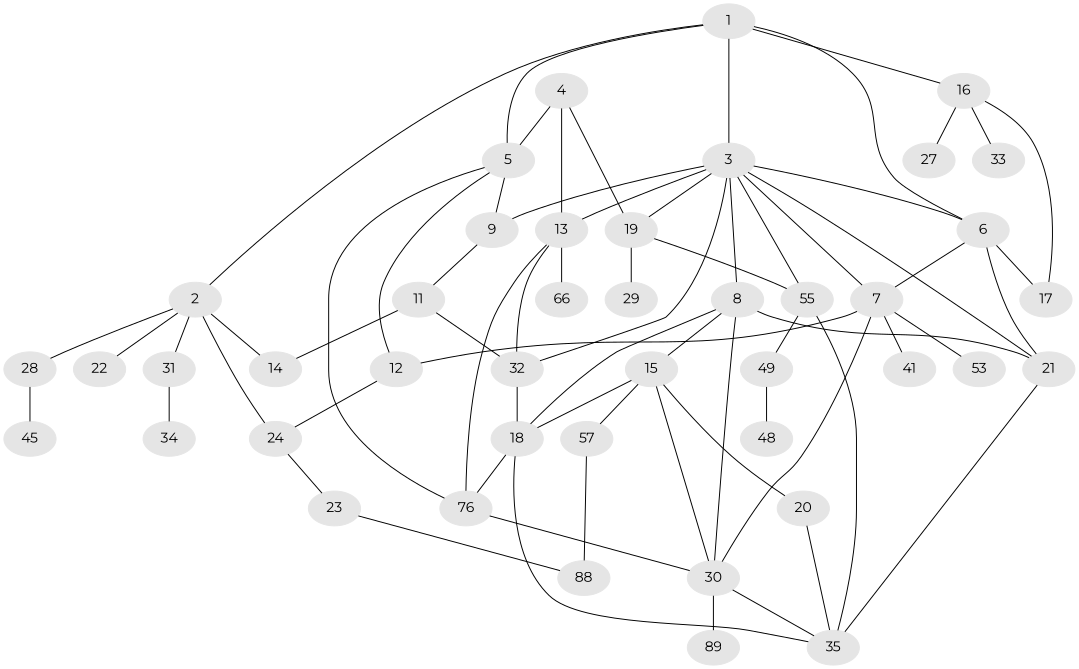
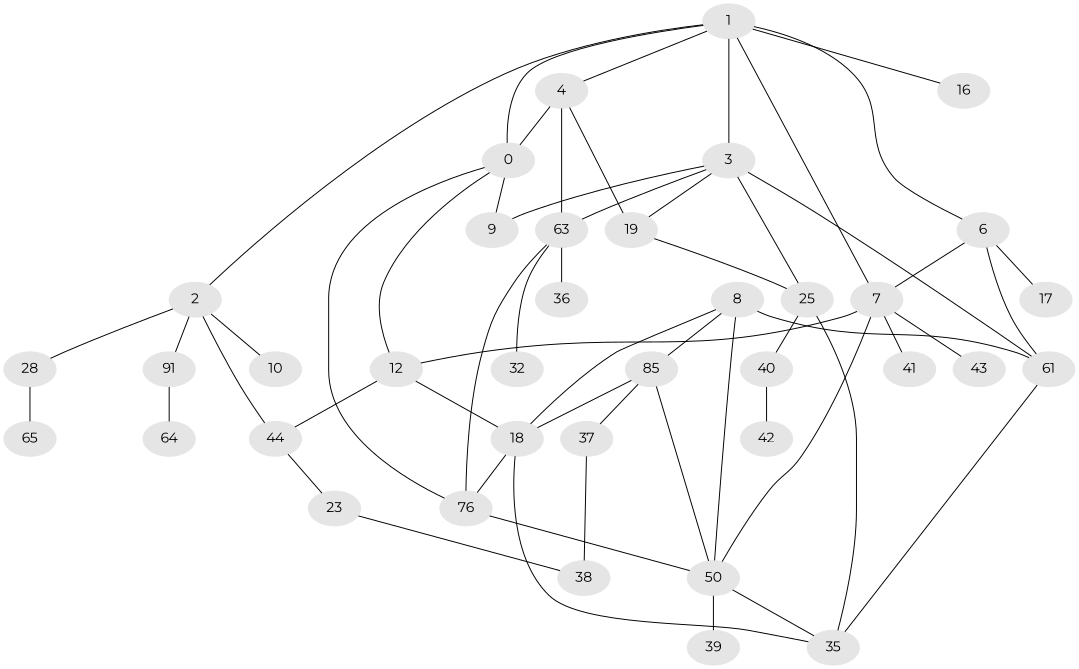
edge "1" -- "4": added
node "5": label "5" -> "0"
node "27": removed
node "33": removed
edge "16" -- "17": removed
edge "3" -- "6": removed
node "13": label "13" -> "63"
edge "3" -- "8": removed
edge "3" -- "7": now "1" -- "7"
node "11": removed
node "66": label "66" -> "36"
node "29": removed
node "55": label "55" -> "25"
edge "3" -- "32": removed
node "22": removed
node "31": label "31" -> "91"
node "14": label "14" -> "10"
node "15": label "15" -> "85"
node "49": label "49" -> "40"
node "53": label "53" -> "43"
node "21": label "21" -> "61"
edge "32" -- "18": now "12" -- "18"
node "45": label "45" -> "65"
node "34": label "34" -> "64"
node "24": label "24" -> "44"
node "57": label "57" -> "37"
node "48": label "48" -> "42"
node "20": removed
node "88": label "88" -> "38"
node "30": label "30" -> "50"
node "89": label "89" -> "39"
